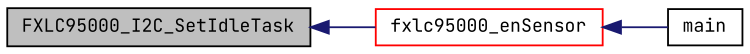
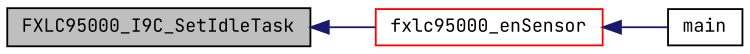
node "FXLC95000_I2C_SetIdleTask": label "FXLC95000_I2C_SetIdleTask" -> "FXLC95000_I9C_SetIdleTask"
